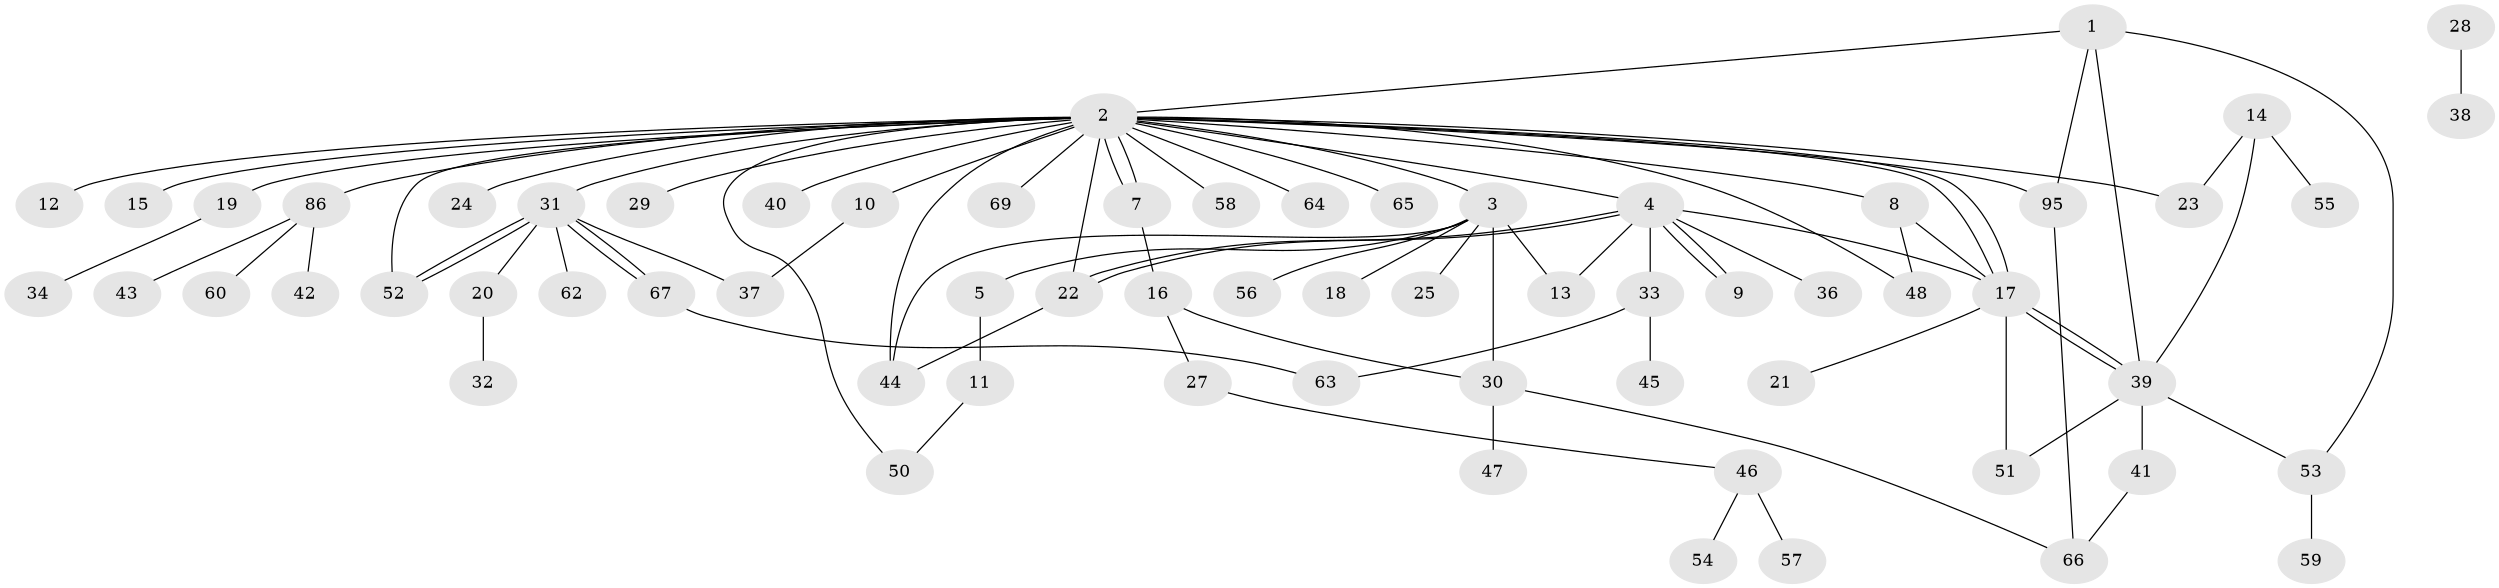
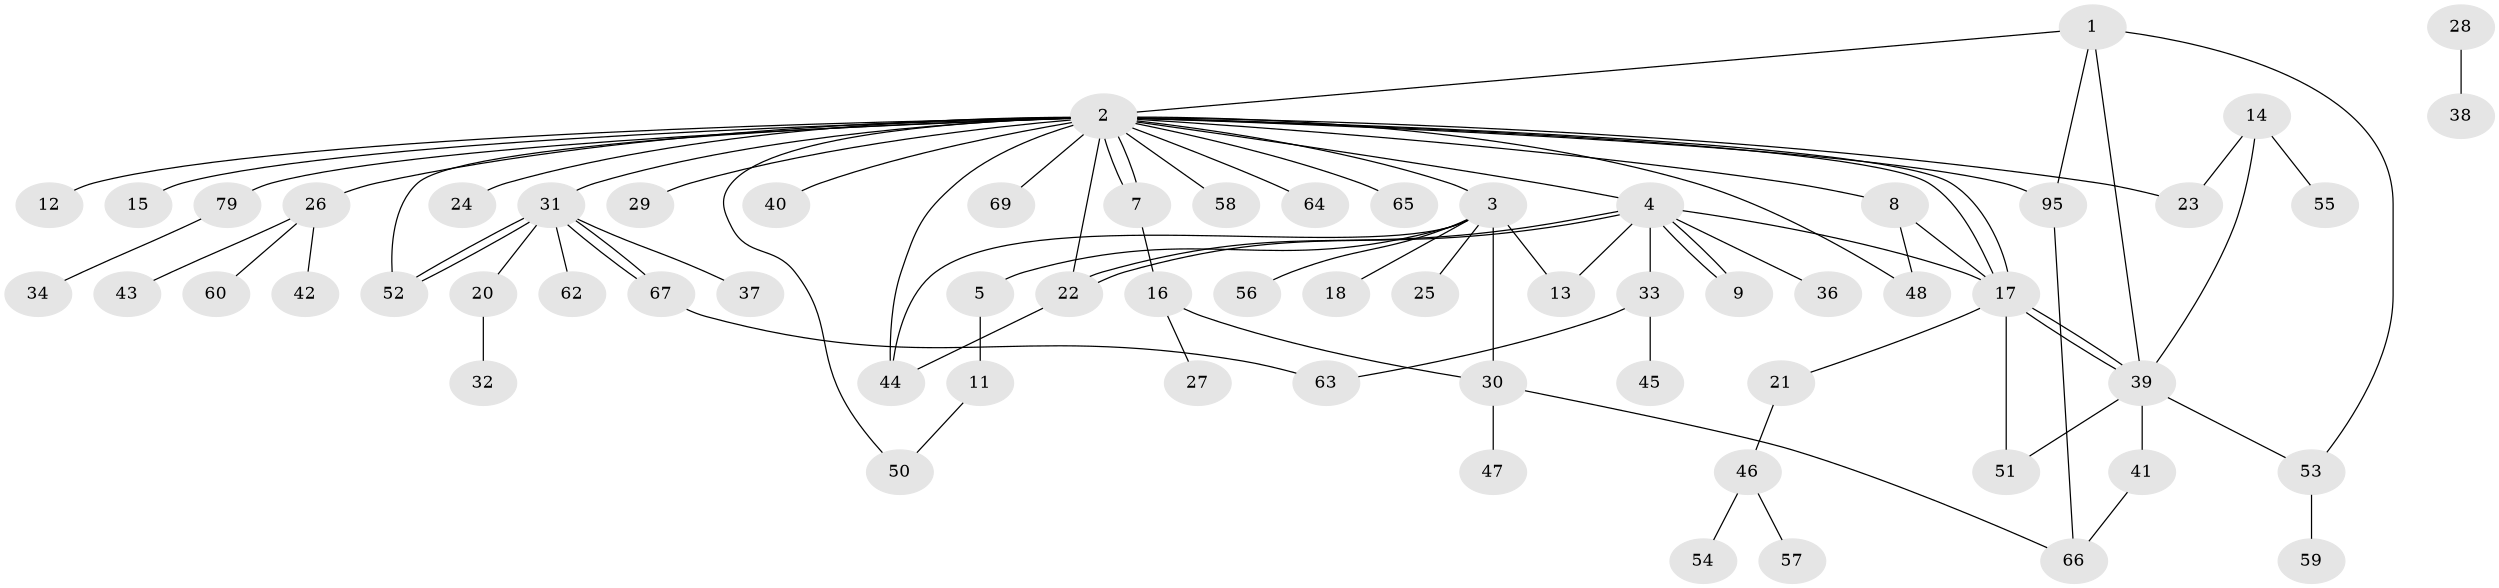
node "19": label "19" -> "79"
node "86": label "86" -> "26"
node "10": removed
edge "27" -- "46": now "21" -- "46"
